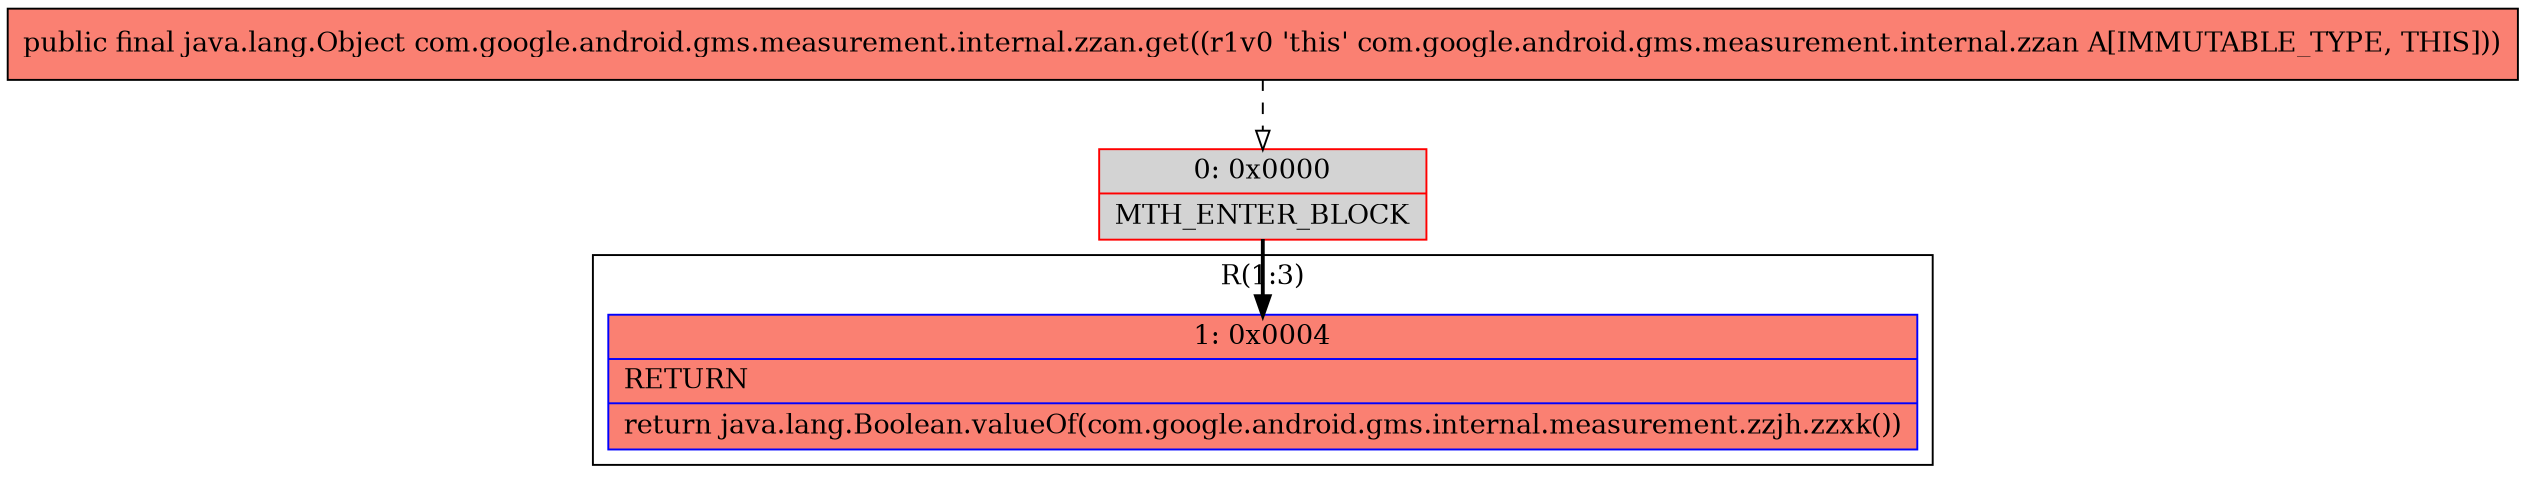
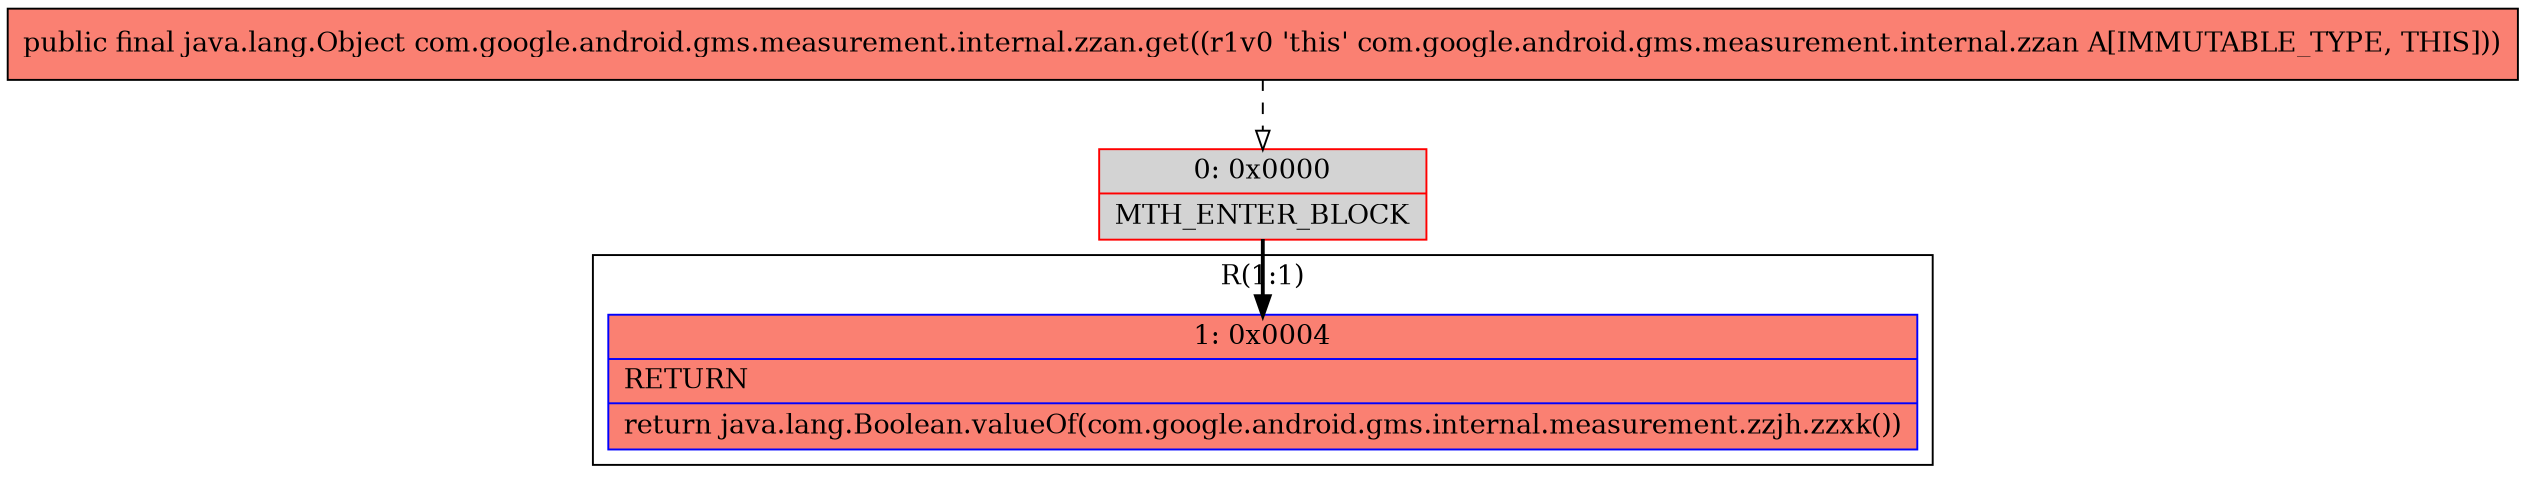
cluster "R(1:3)": label "R(1:3)" -> "R(1:1)"
